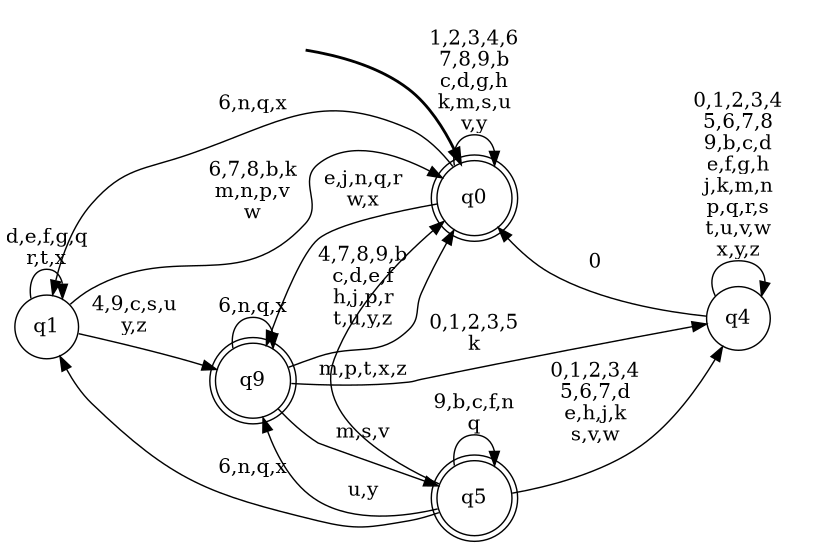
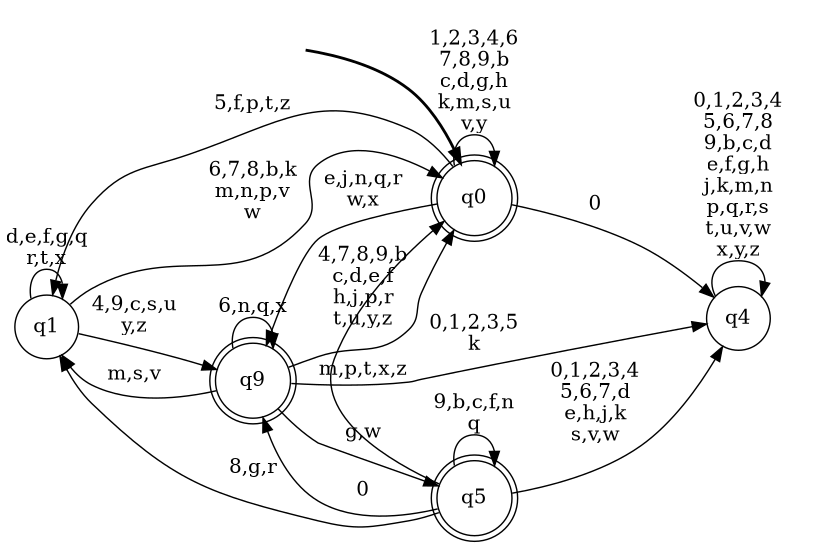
edge "q0" -> "q1": label "6,n,q,x" -> "5,f,p,t,z"
edge "q4" -> "q0": reversed
edge "q9" -> "q1": added, label "m,s,v"
edge "q9" -> "q5": label "m,s,v" -> "g,w"
edge "q5" -> "q1": label "6,n,q,x" -> "8,g,r"
edge "q5" -> "q9": label "u,y" -> "0"
